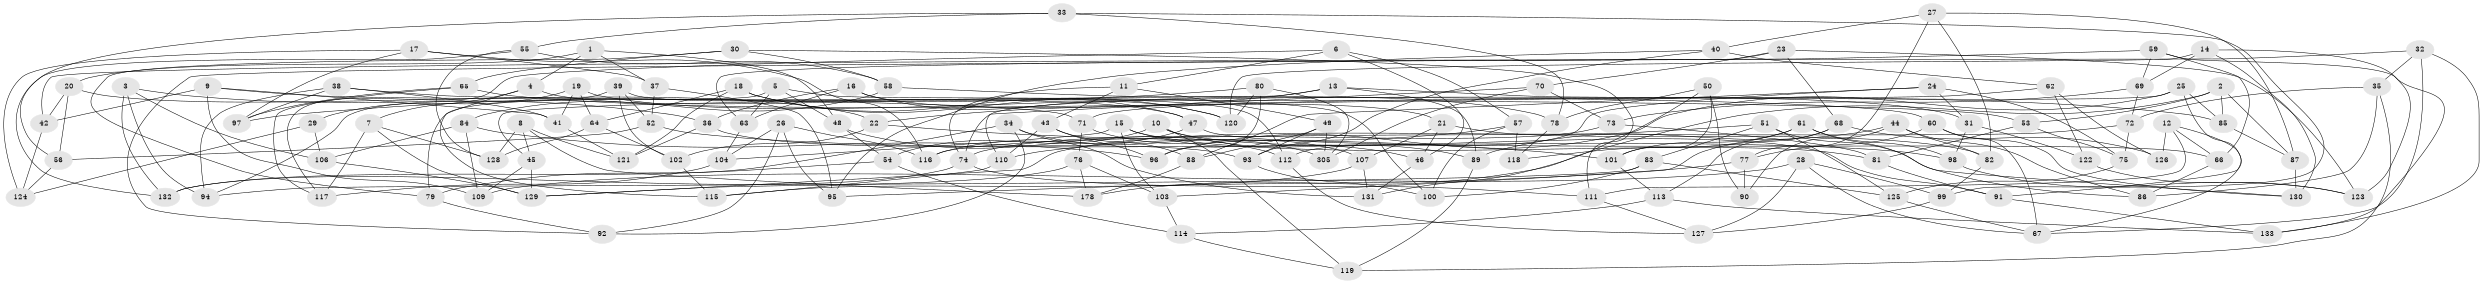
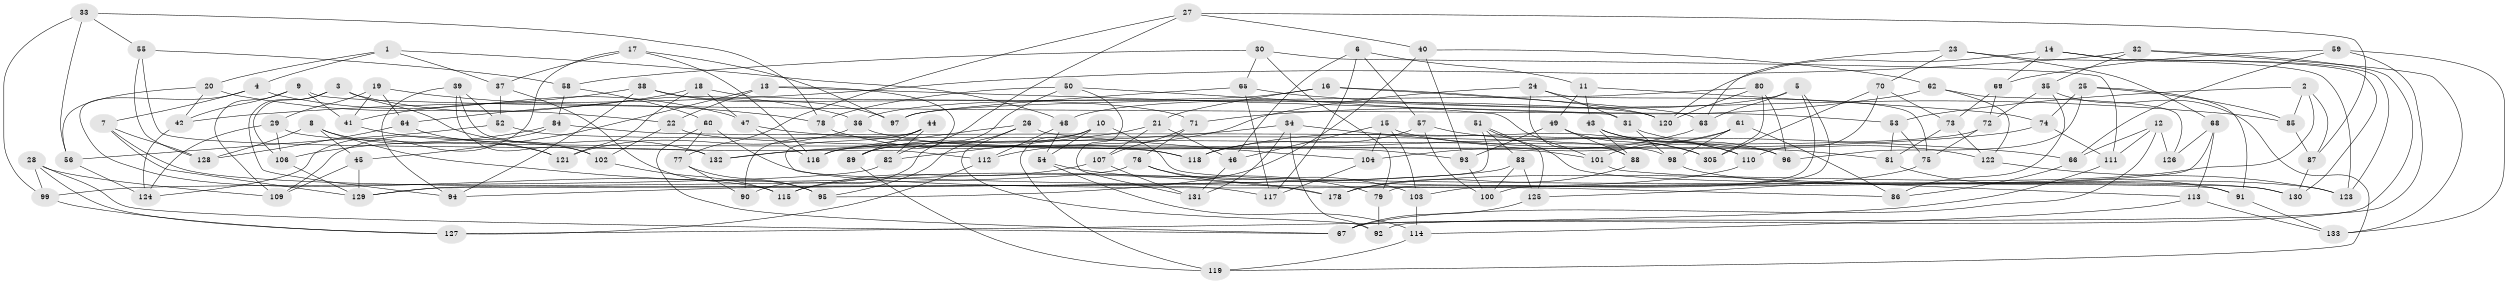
edge "73" -- "74": now "73" -- "122"
edge "29" -- "118": added
